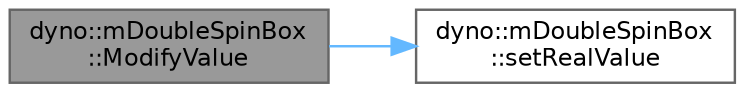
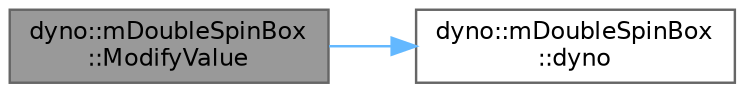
node "dyno::mDoubleSpinBox ::setRealValue": label "dyno::mDoubleSpinBox ::setRealValue" -> "dyno::mDoubleSpinBox ::dyno"
